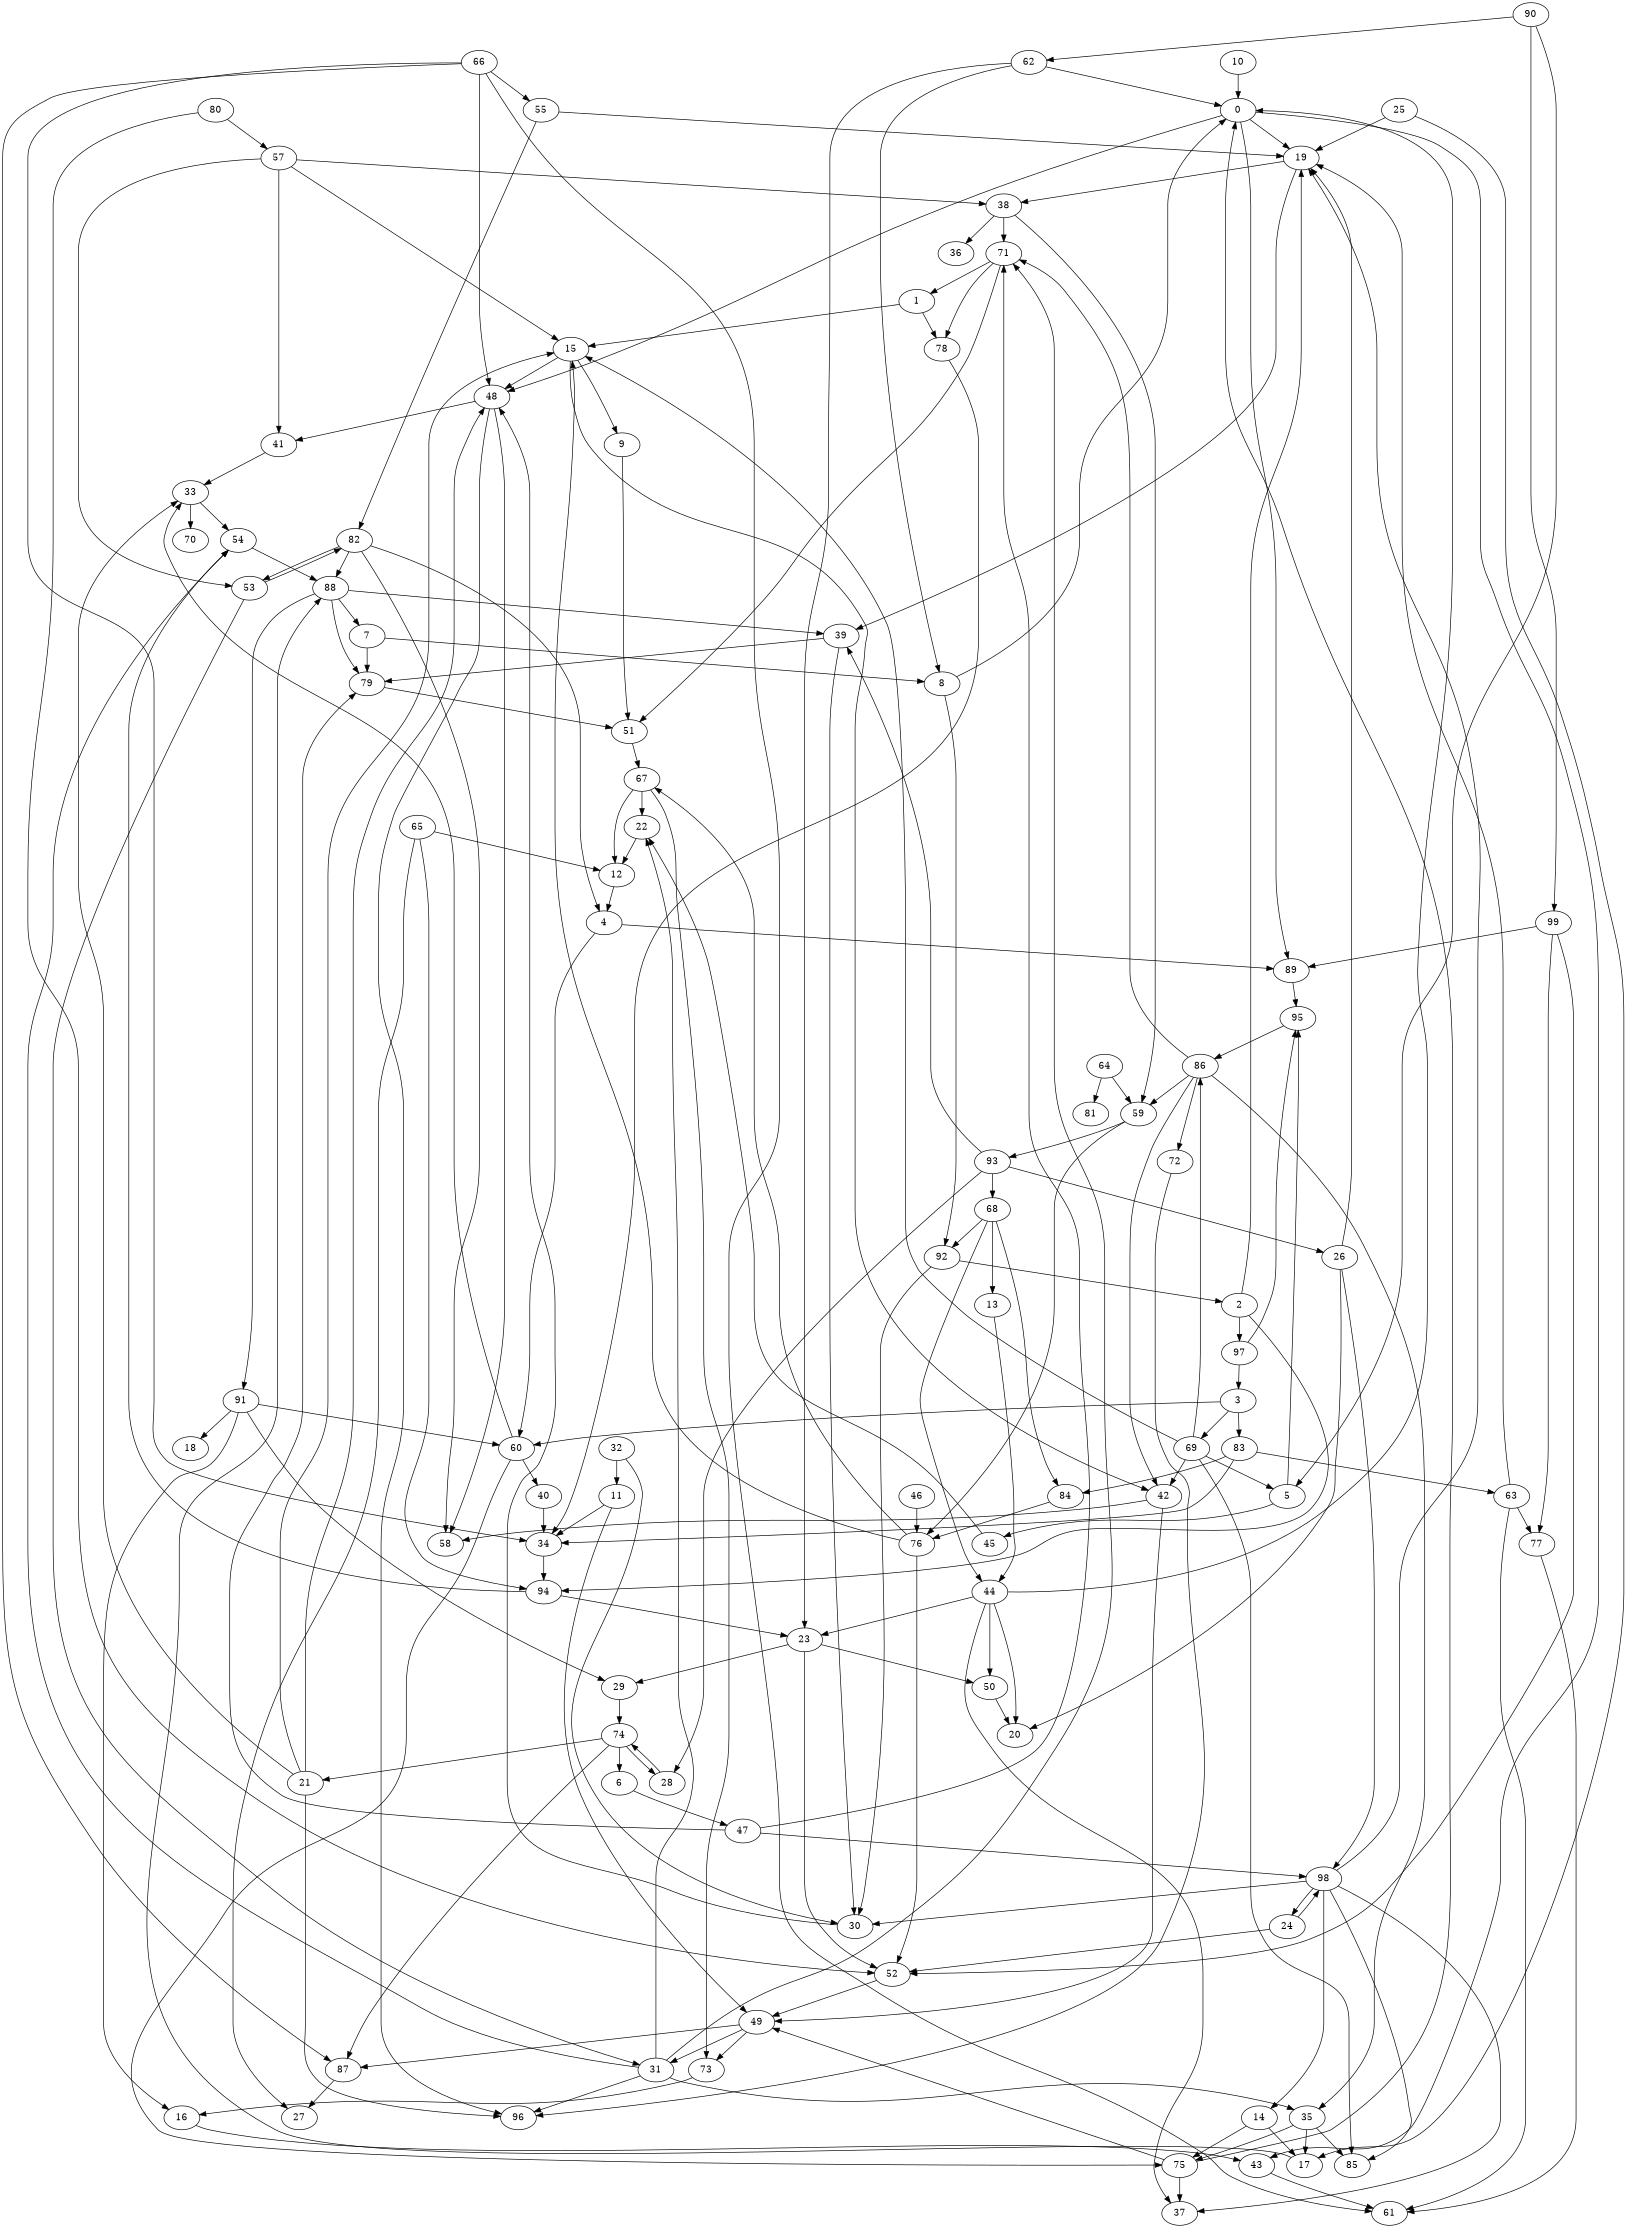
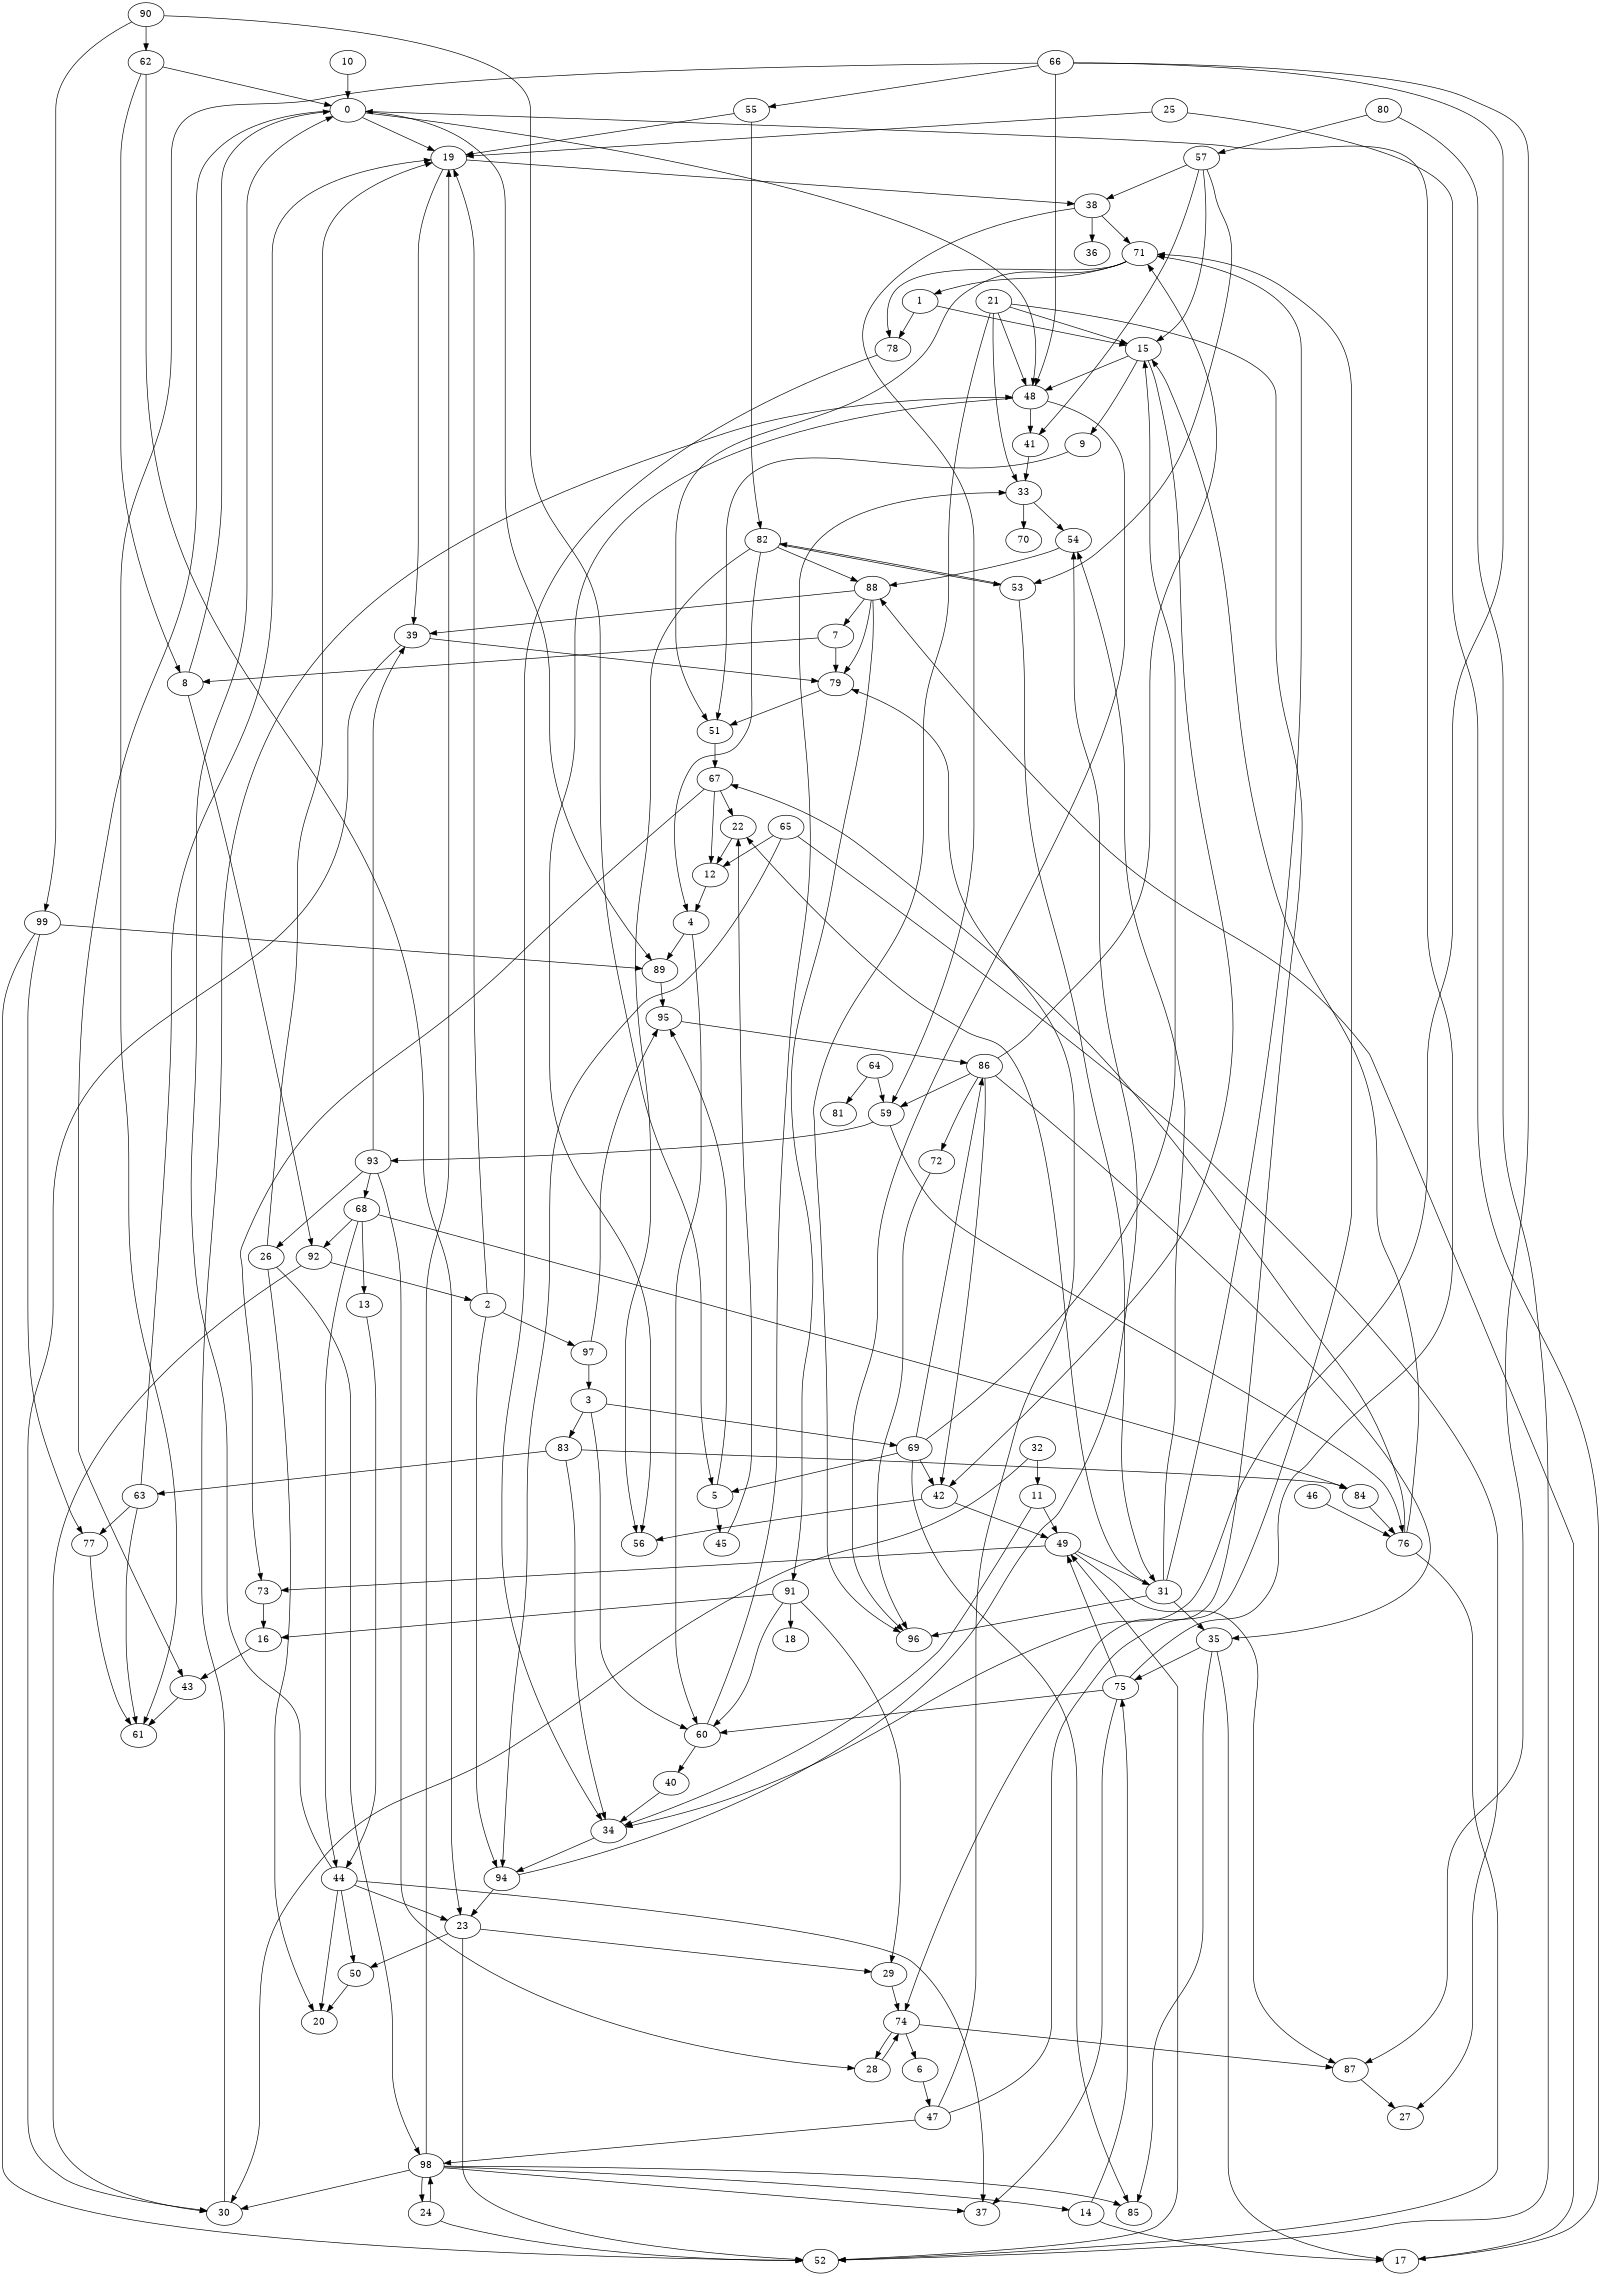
node "58": label "58" -> "56"
edge "74" -> "21": reversed
edge "60" -> "75": reversed
